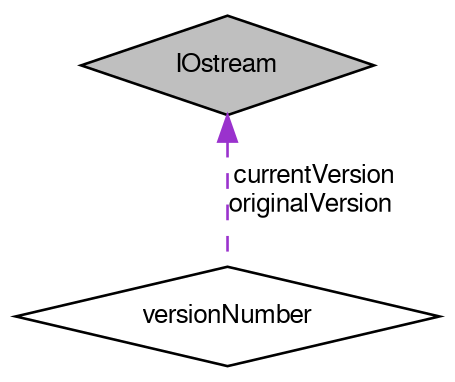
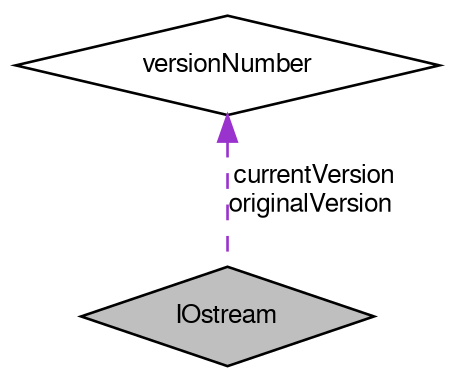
edge "versionNumber" -> "IOstream": reversed
